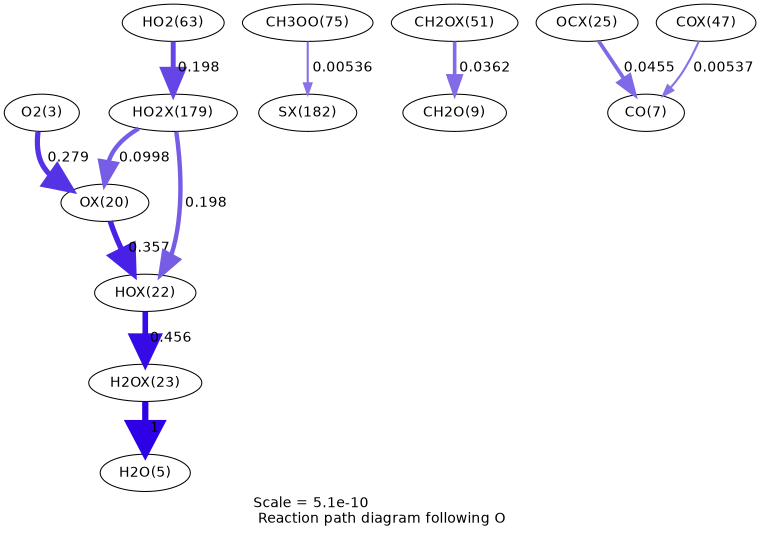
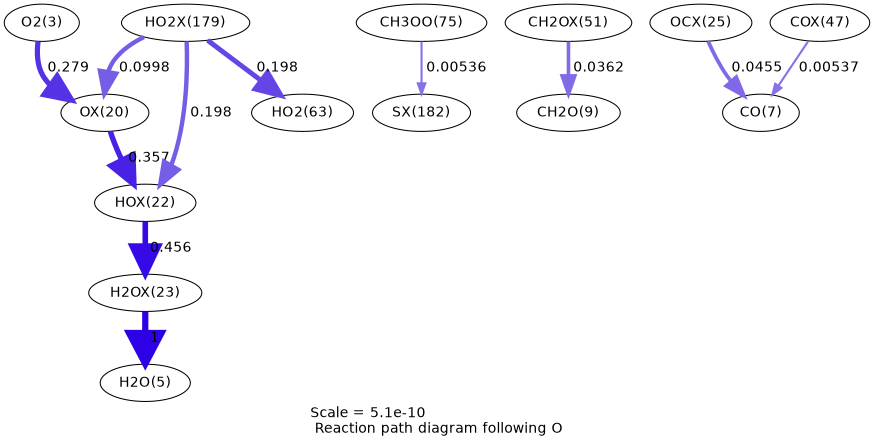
edge "HO2(63)" -> "HO2X(179)": reversed
